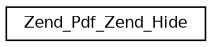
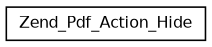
node "Zend_Pdf_Zend_Hide": label "Zend_Pdf_Zend_Hide" -> "Zend_Pdf_Action_Hide"
